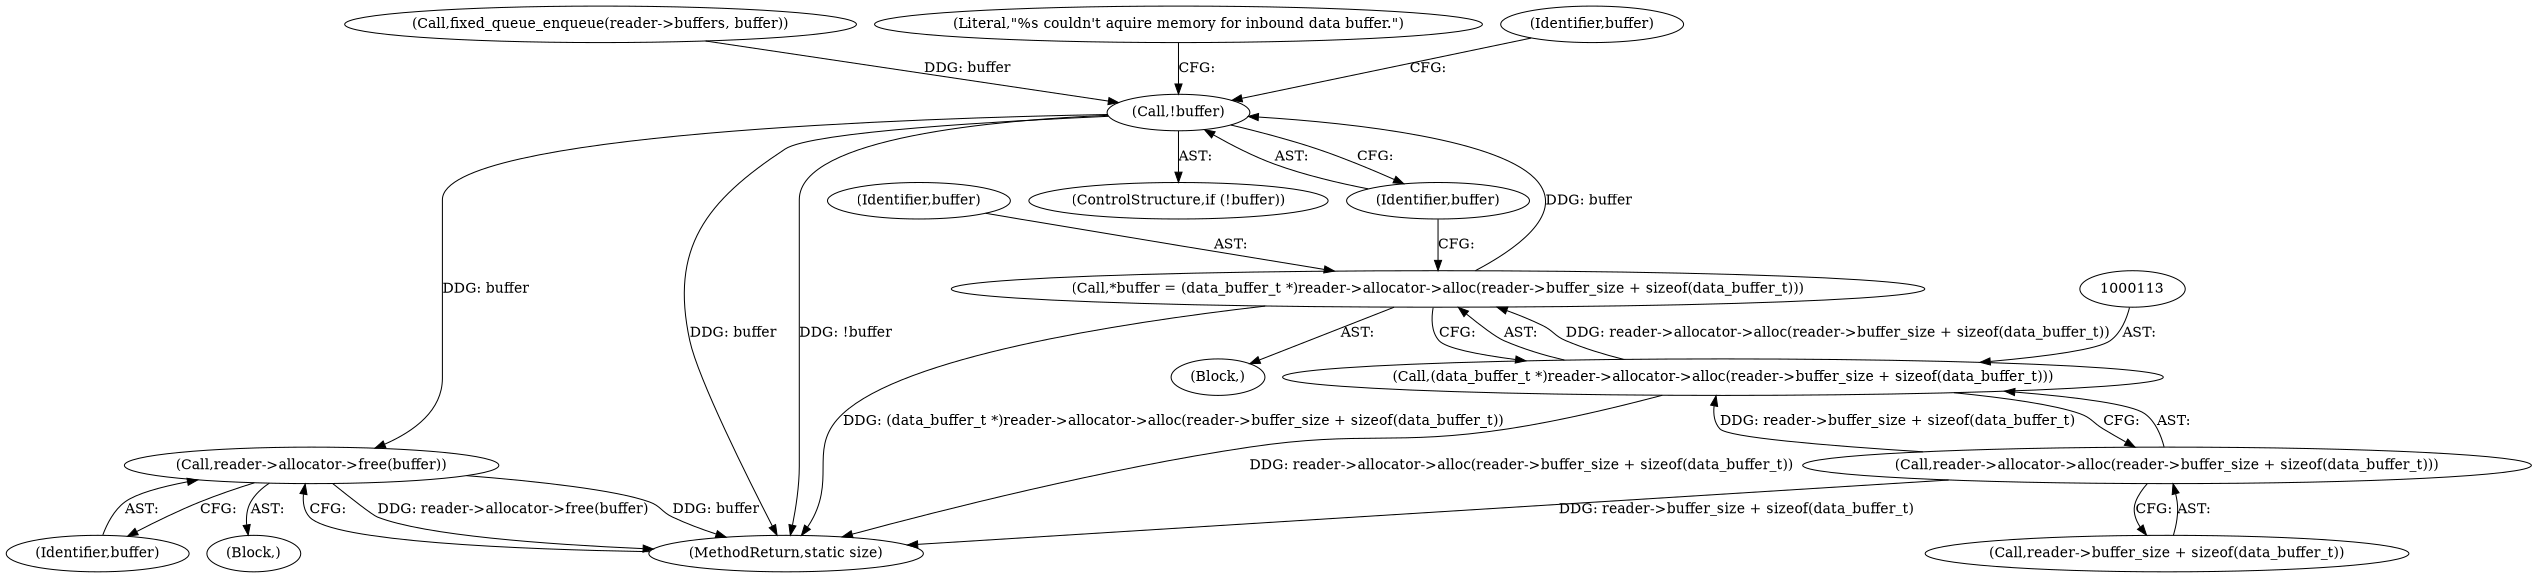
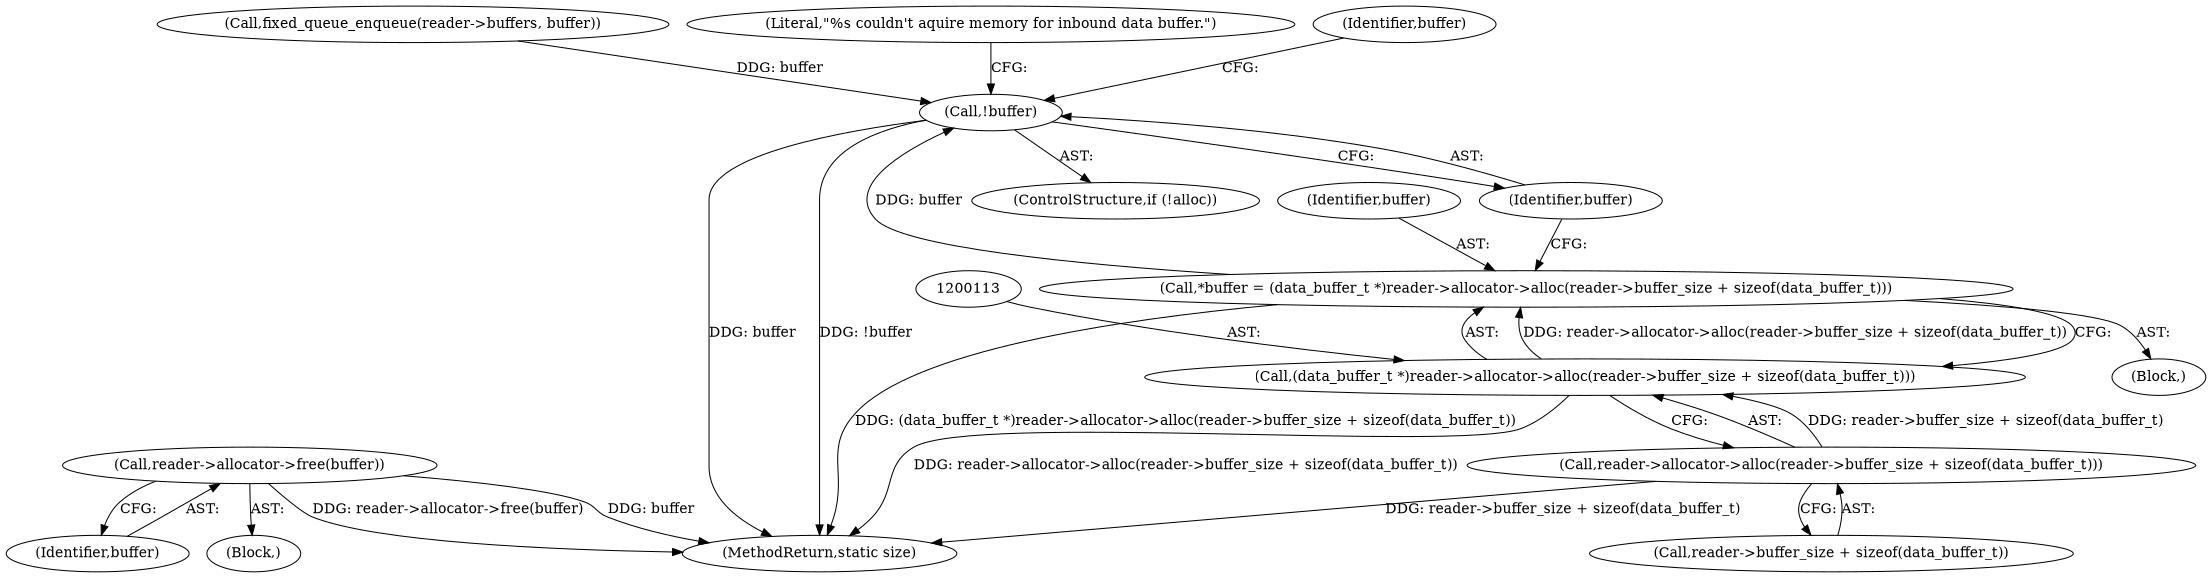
edge "(Call,!buffer)" -> "(Call,reader->allocator->free(buffer))": removed, label "DDG: buffer"
node "(ControlStructure,if (!buffer))": label "(ControlStructure,if (!buffer))" -> "(ControlStructure,if (!alloc))"
node "1000113": label "1000113" -> "1200113"
edge "(MethodReturn,static size)" -> "(Call,reader->allocator->free(buffer))": removed, label "CFG:"
